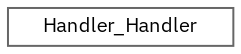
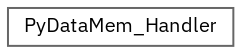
node "Handler_Handler": label "Handler_Handler" -> "PyDataMem_Handler"
